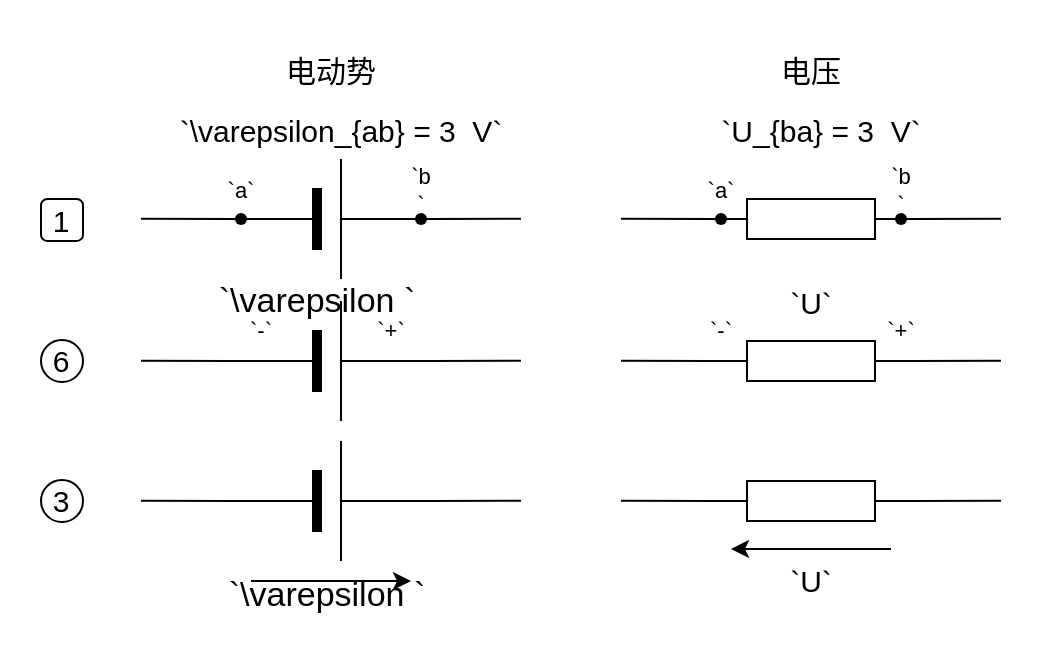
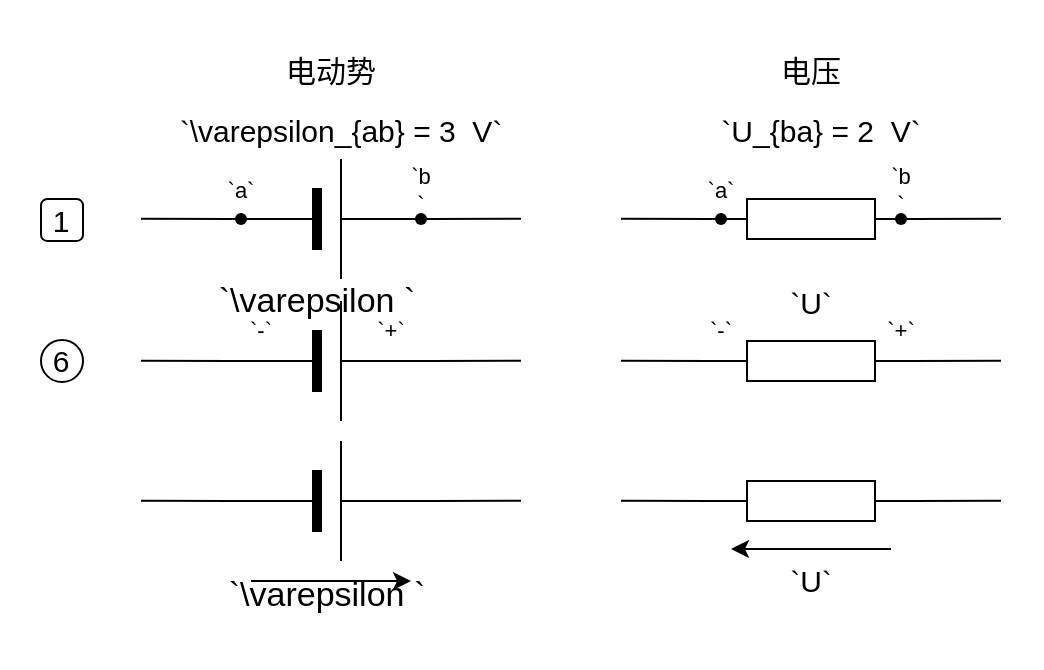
node "`U_{ba} = 3 V`": label "`U_{ba} = 3 V`" -> "`U_{ba} = 2 V`"
node "3": removed
